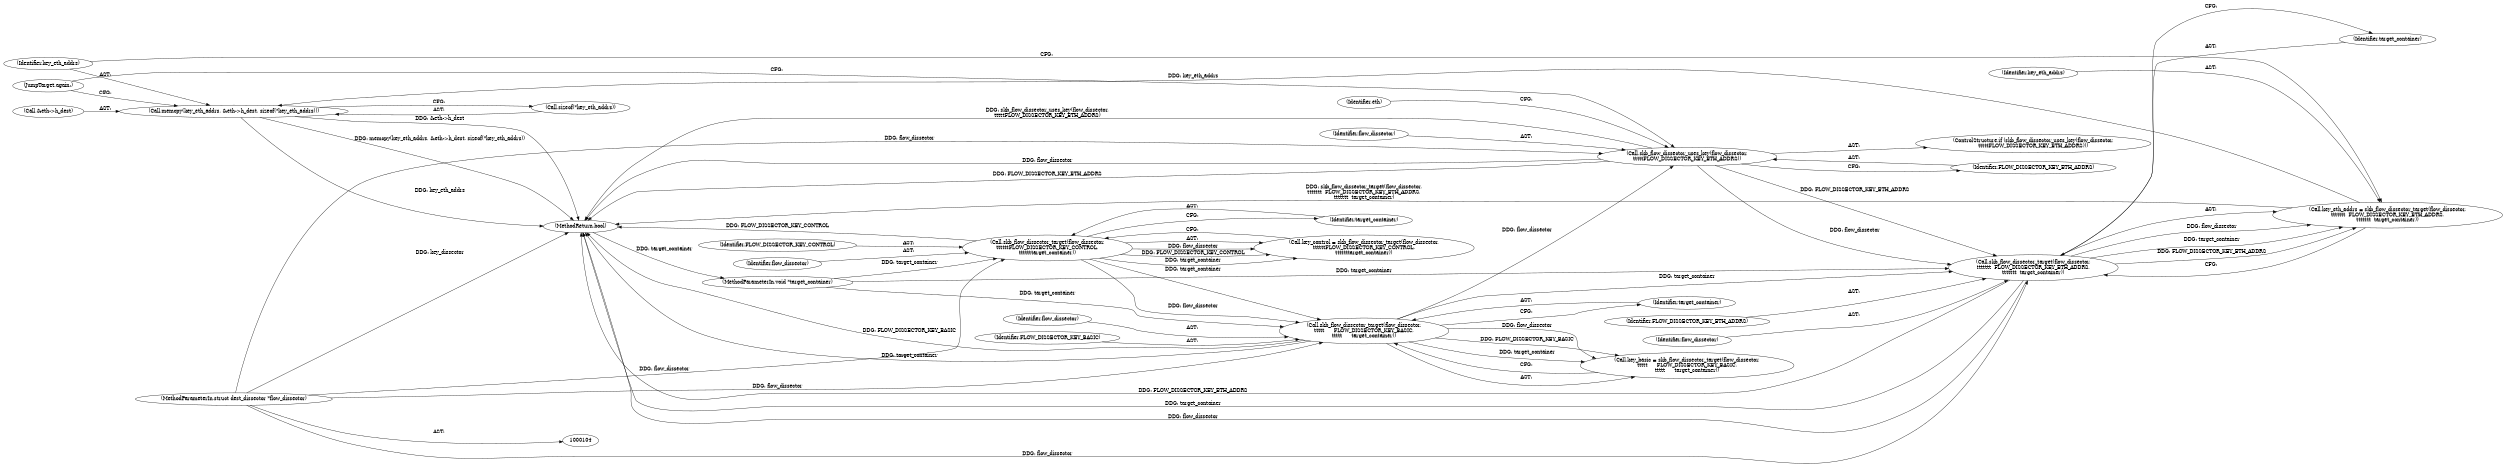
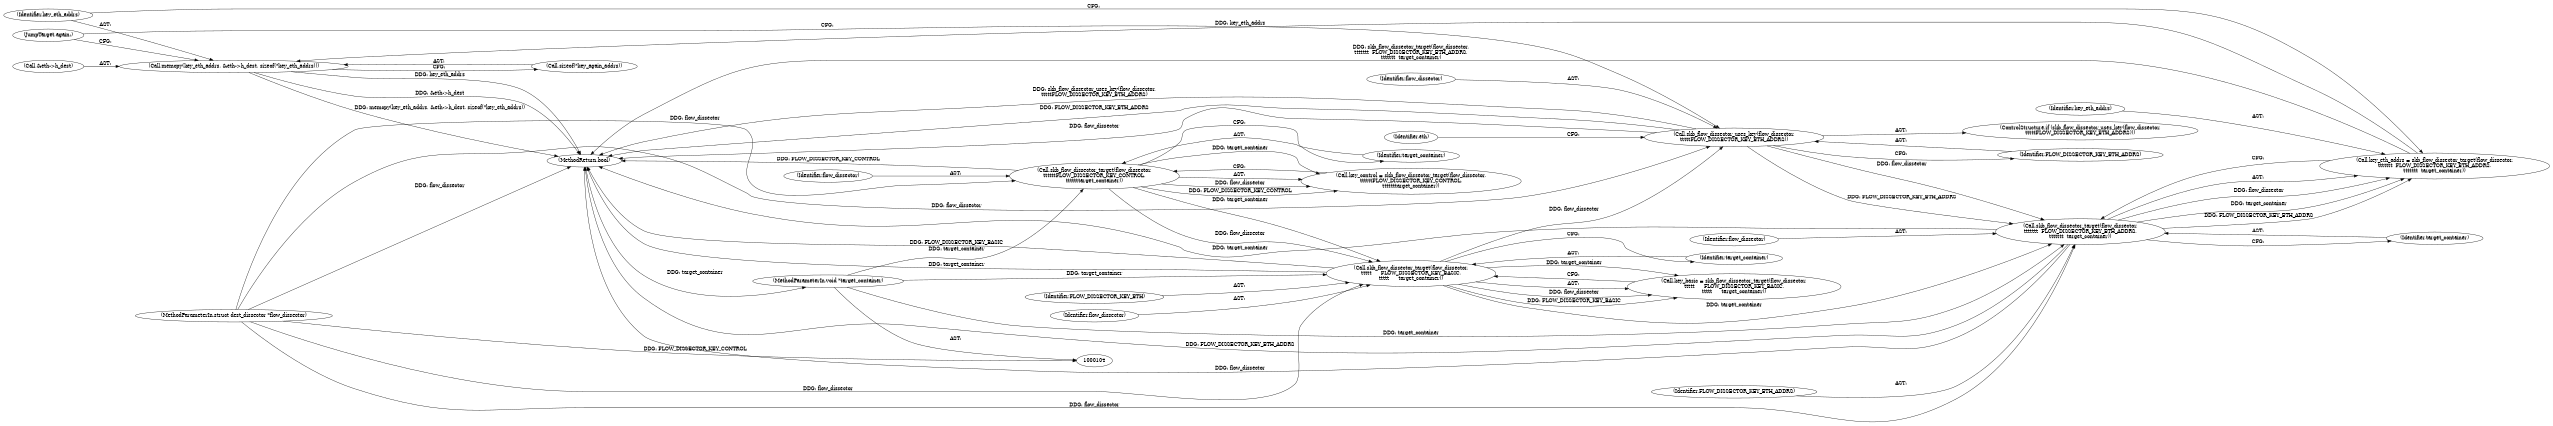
node "(Call,sizeof(*key_eth_addrs))": label "(Call,sizeof(*key_eth_addrs))" -> "(Call,sizeof(*key_again_addrs))"
node "(Identifier,FLOW_DISSECTOR_KEY_CONTROL)": removed
edge "(MethodParameterIn,struct dest_dissector *flow_dissector)" -> "(MethodReturn,bool)": label "DDG: key_dissector" -> "DDG: flow_dissector"
node "(Identifier,FLOW_DISSECTOR_KEY_BASIC)": label "(Identifier,FLOW_DISSECTOR_KEY_BASIC)" -> "(Identifier,FLOW_DISSECTOR_KEY_ETH)"
edge "(MethodParameterIn,void *target_container)" -> "1000104": added, label "AST:"
edge "(MethodParameterIn,struct dest_dissector *flow_dissector)" -> "1000104": label "AST: " -> "DDG: FLOW_DISSECTOR_KEY_CONTROL"
